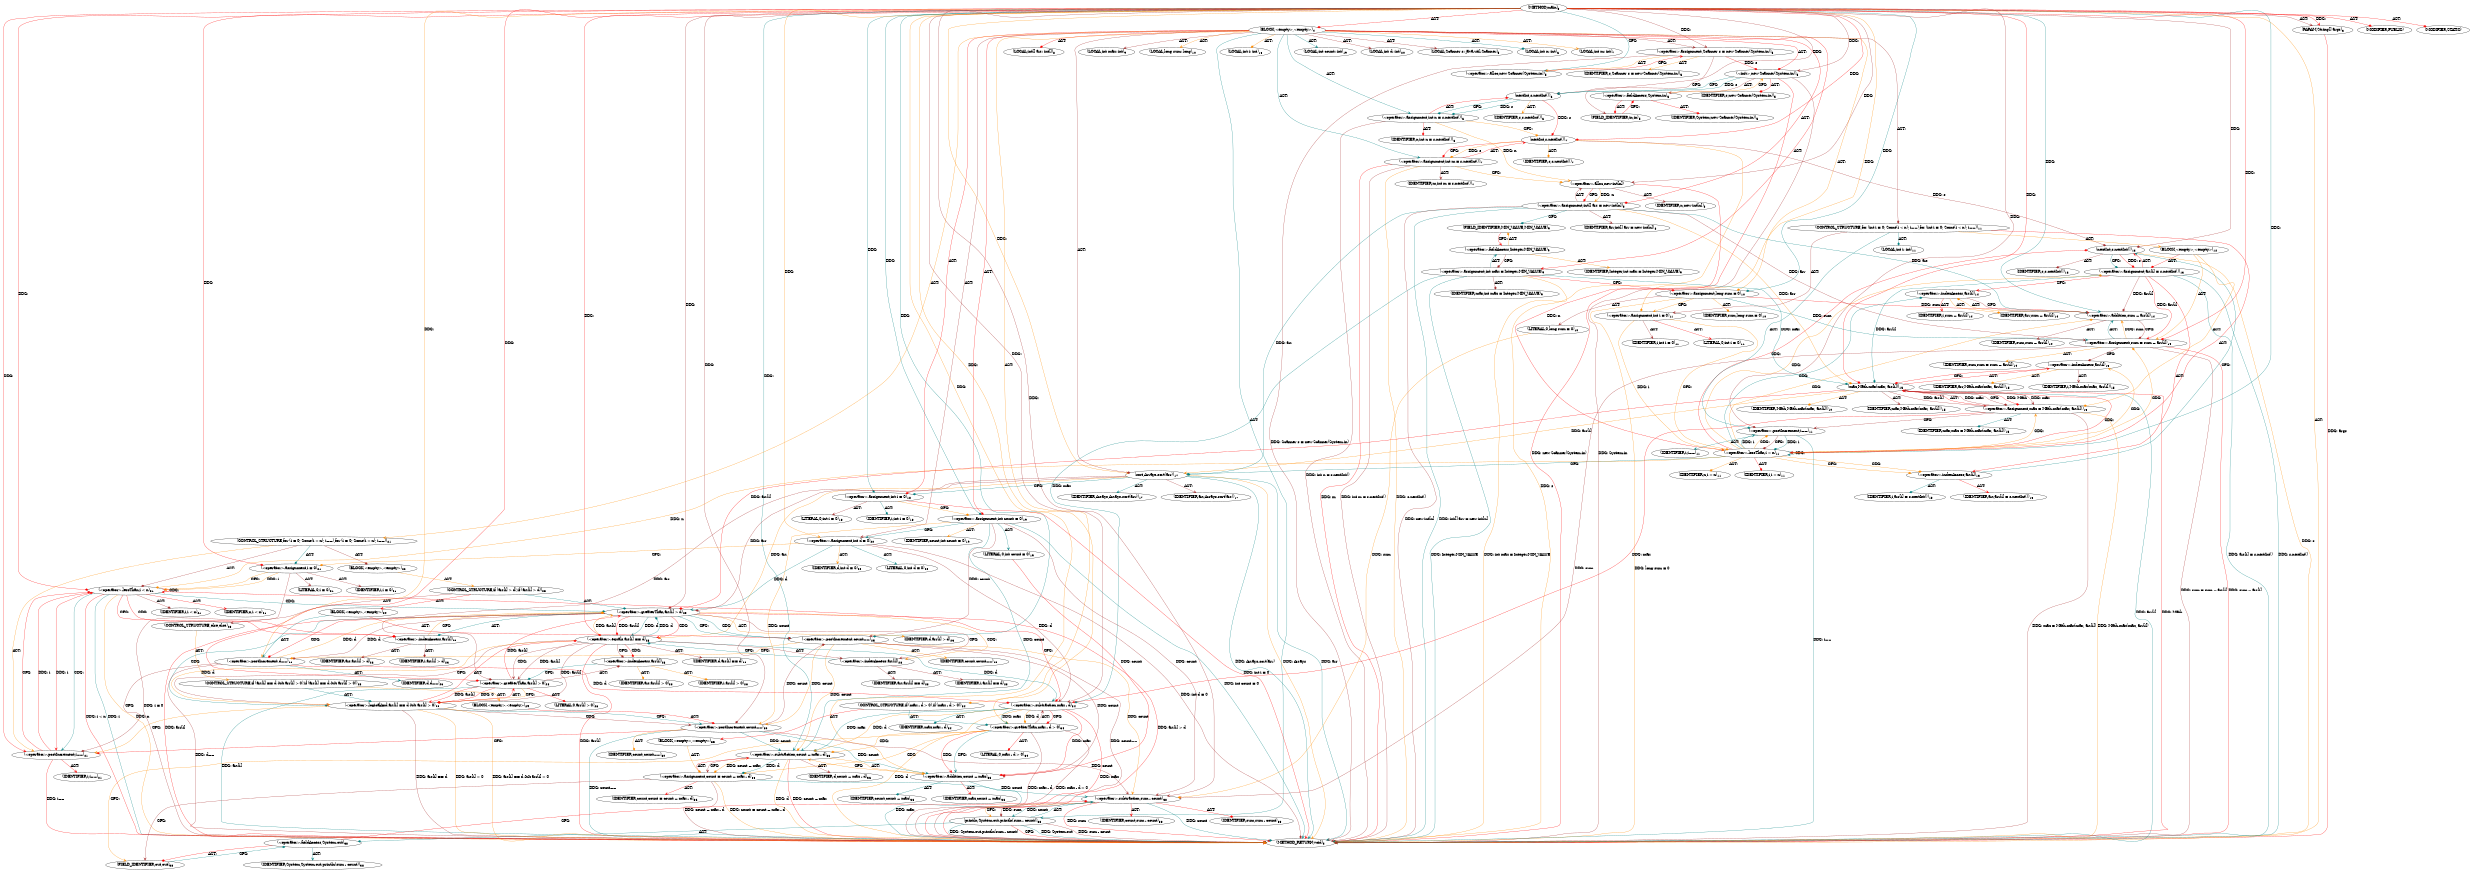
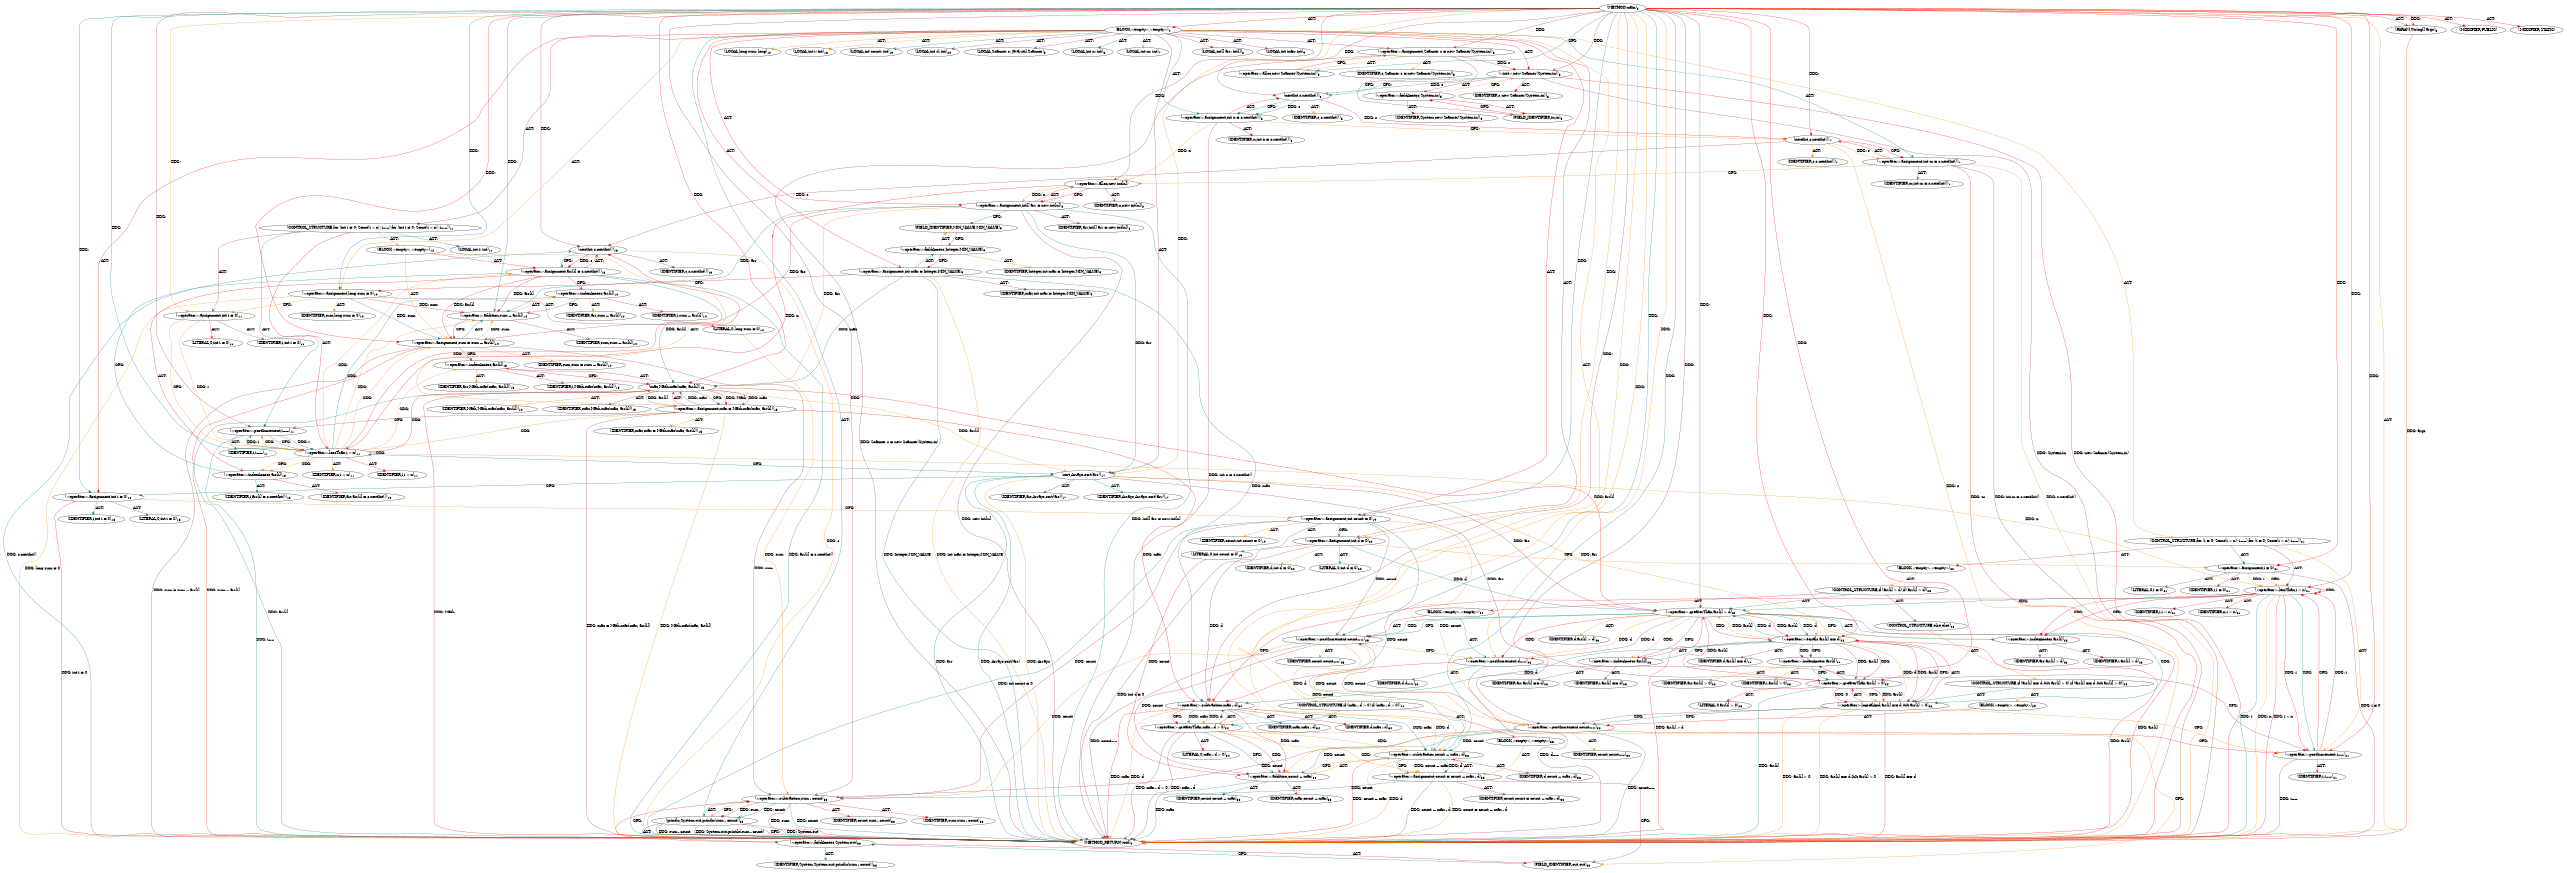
edge "(<operator>.assignment,max = Math.max(max, arr[i]))" -> "(IDENTIFIER,max,max = Math.max(max, arr[i]))": color teal -> darkorange
node "(IDENTIFIER,d,max - d)": added
